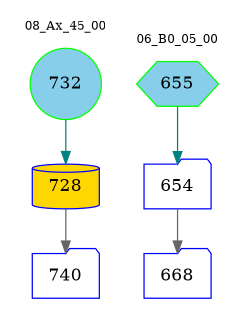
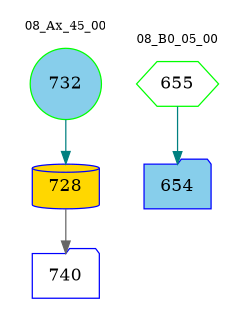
cluster "06_B0_05_00": label "06_B0_05_00" -> "08_B0_05_00"
node "655": fillcolor skyblue -> white
node "654": fillcolor white -> skyblue
node "668": removed
